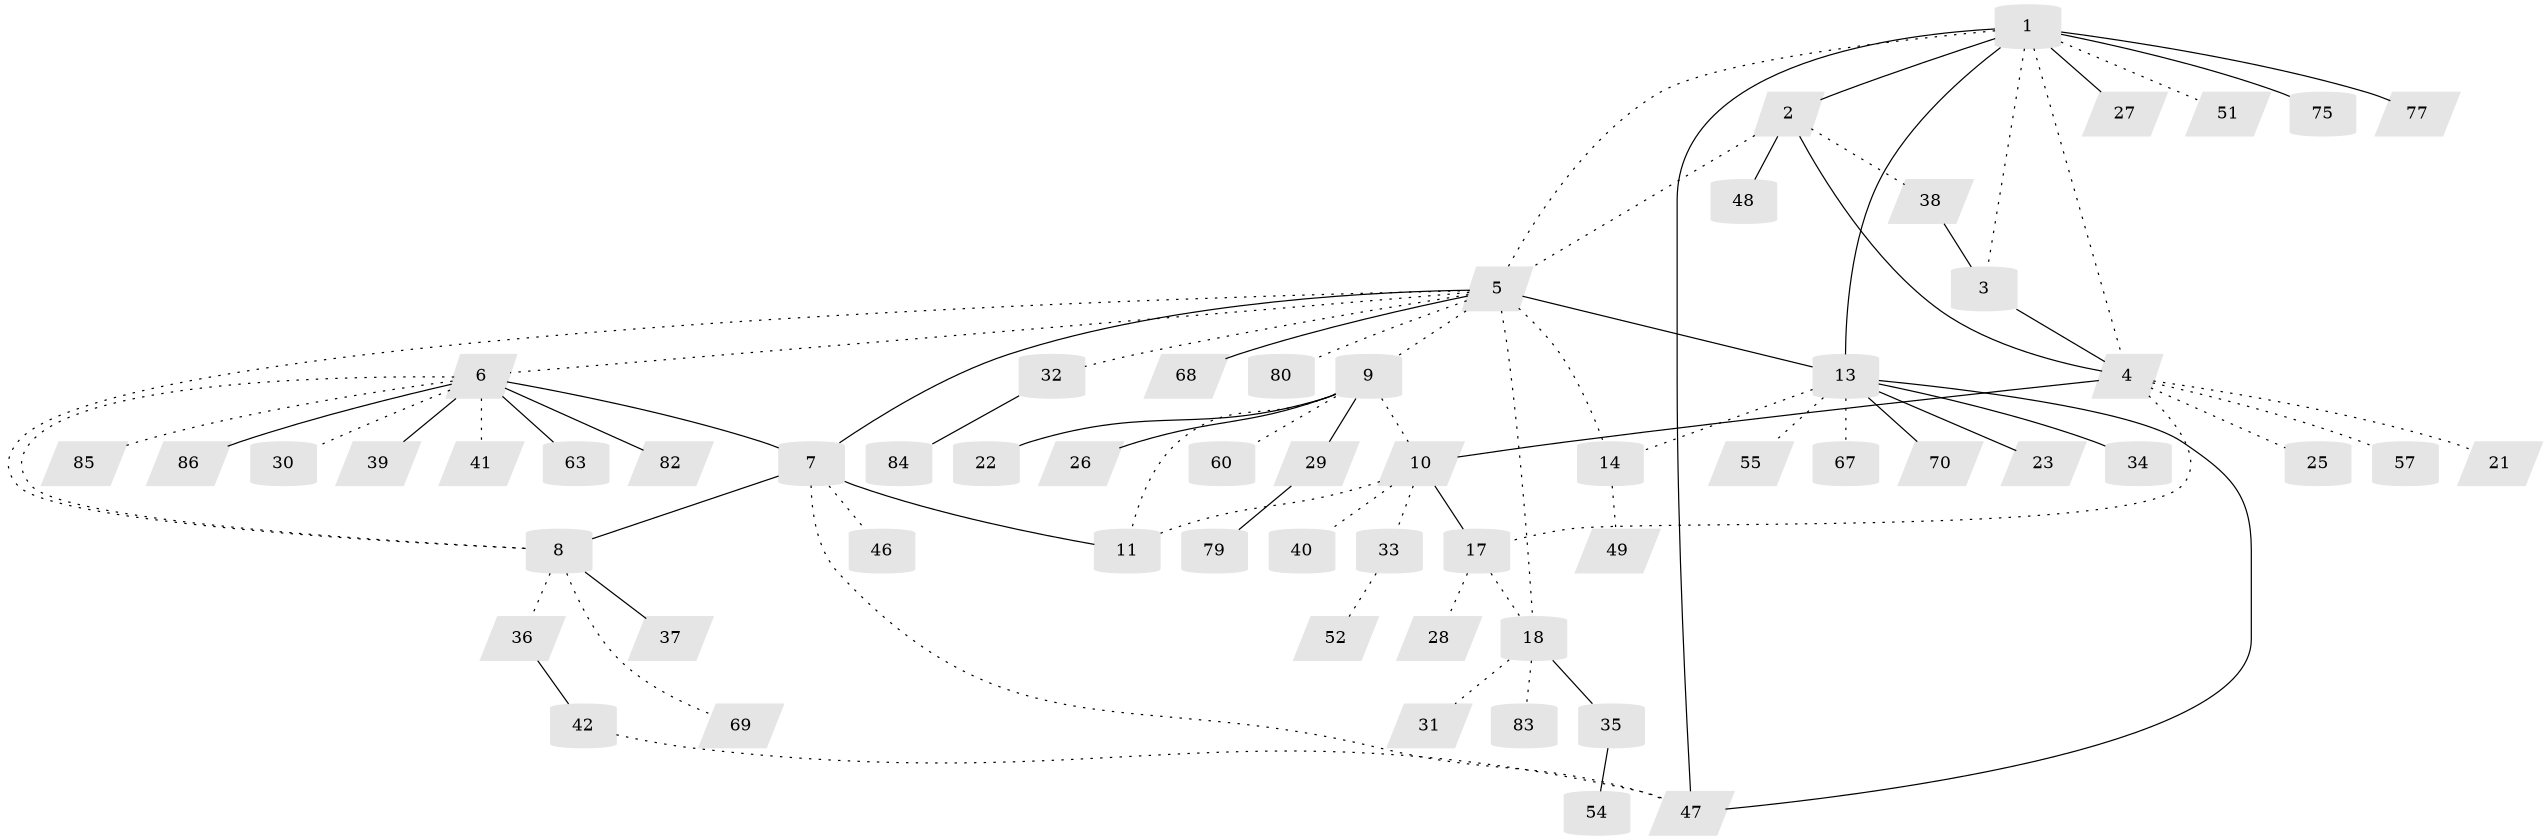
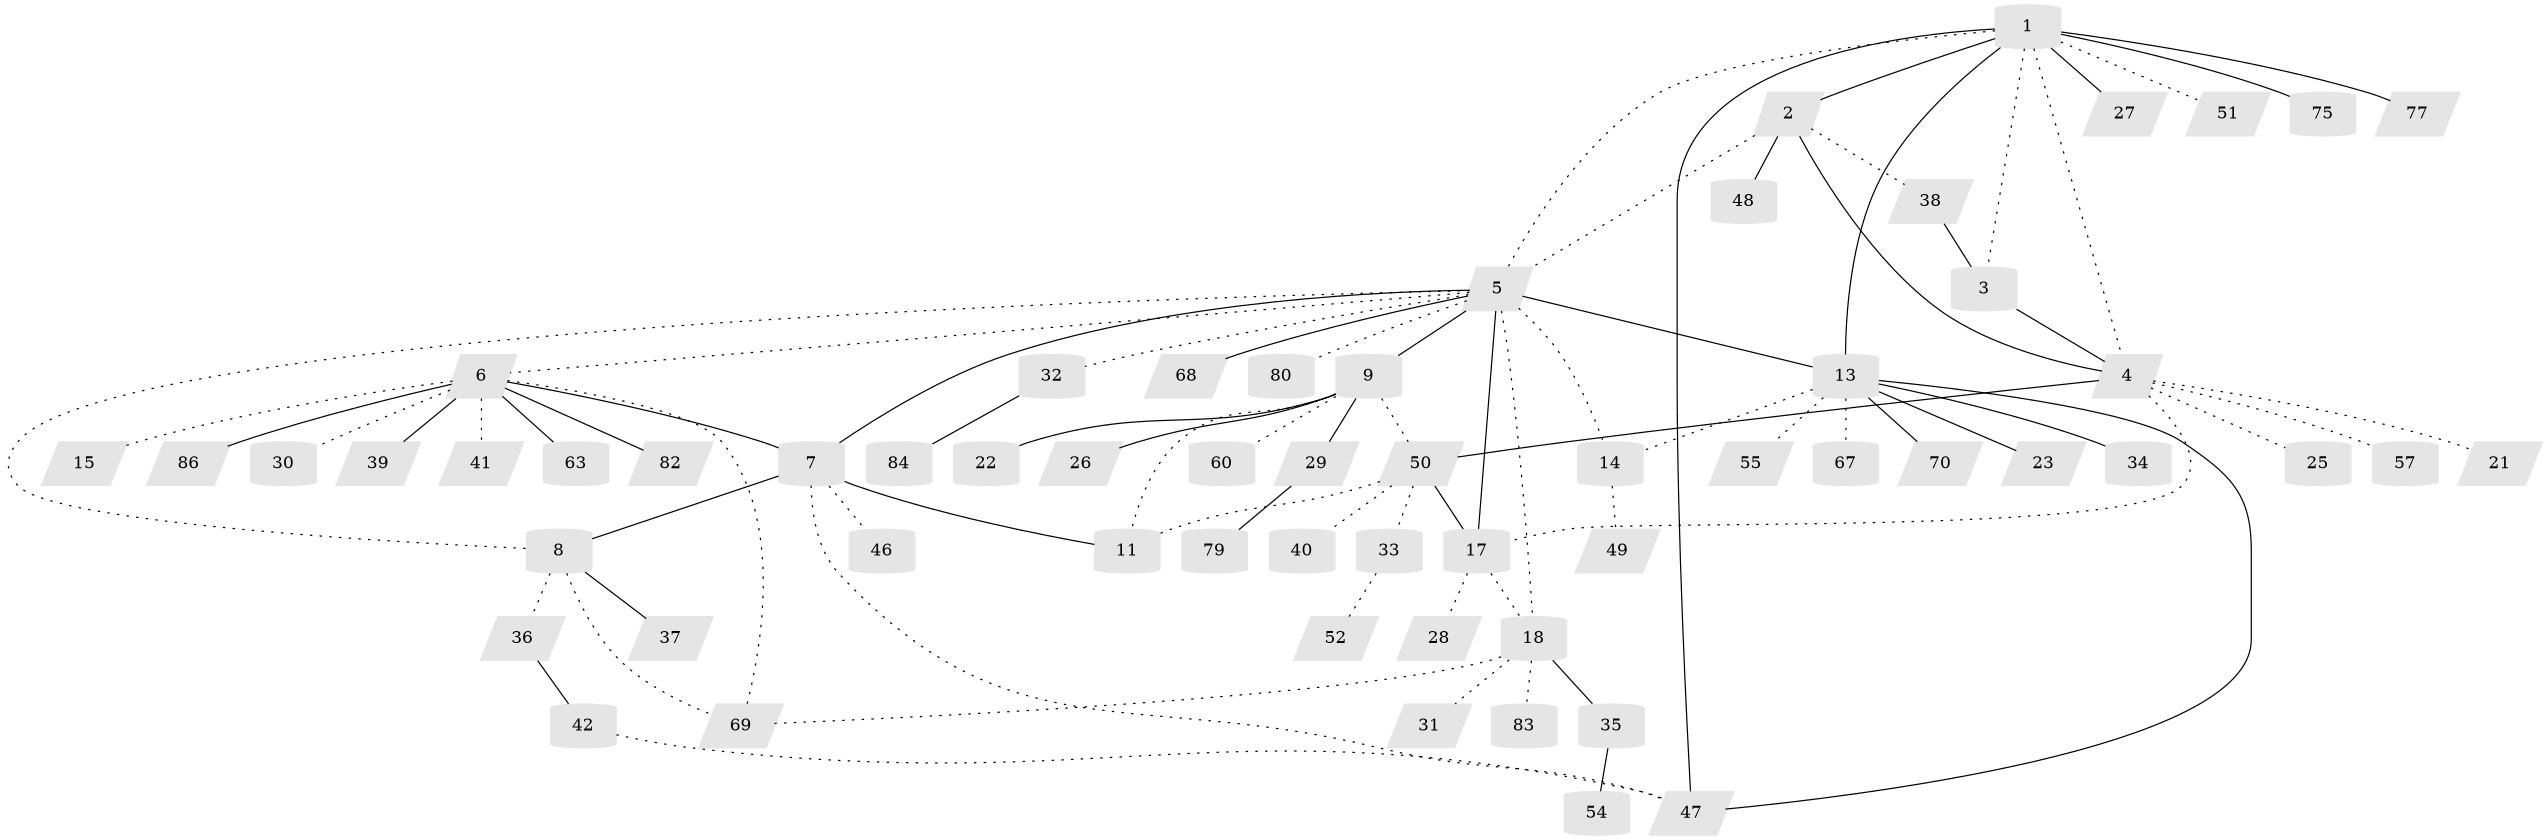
edge "5" -- "9": style dotted -> solid
edge "5" -- "17": added
node "85": label "85" -> "15"
node "10": label "10" -> "50"
edge "6" -- "8": now "6" -- "69"
edge "18" -- "69": added
